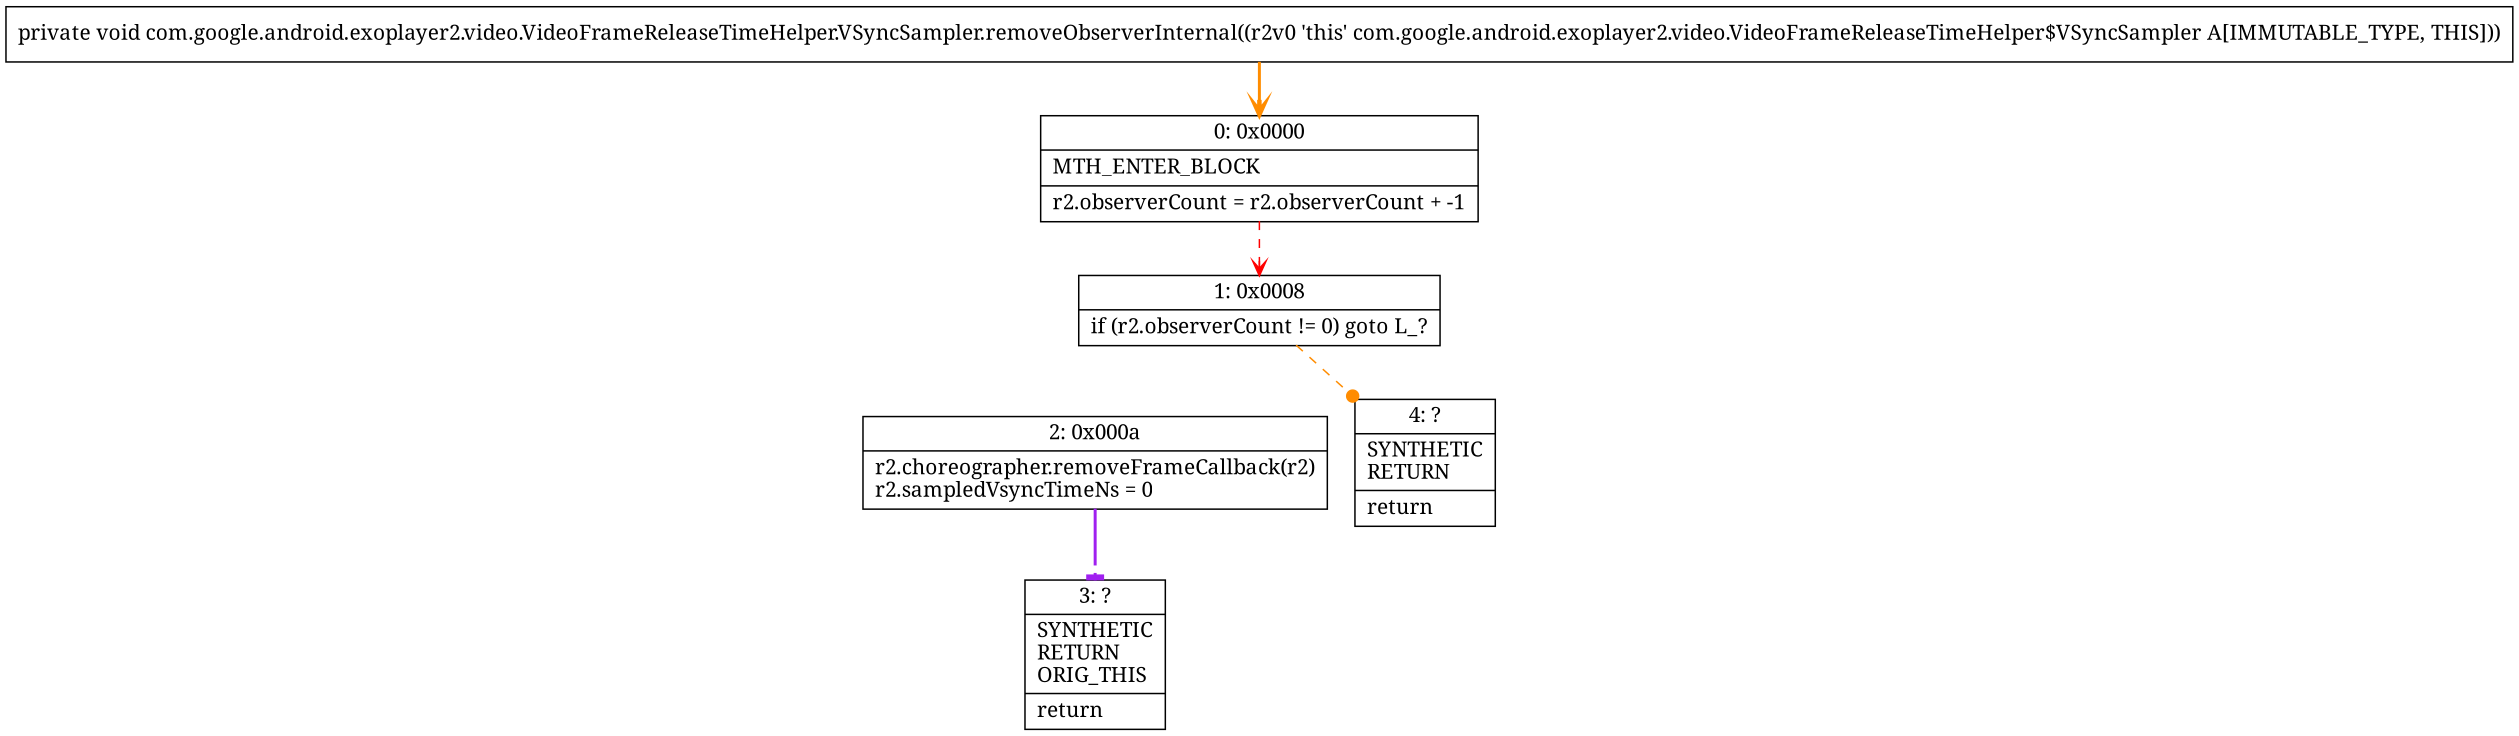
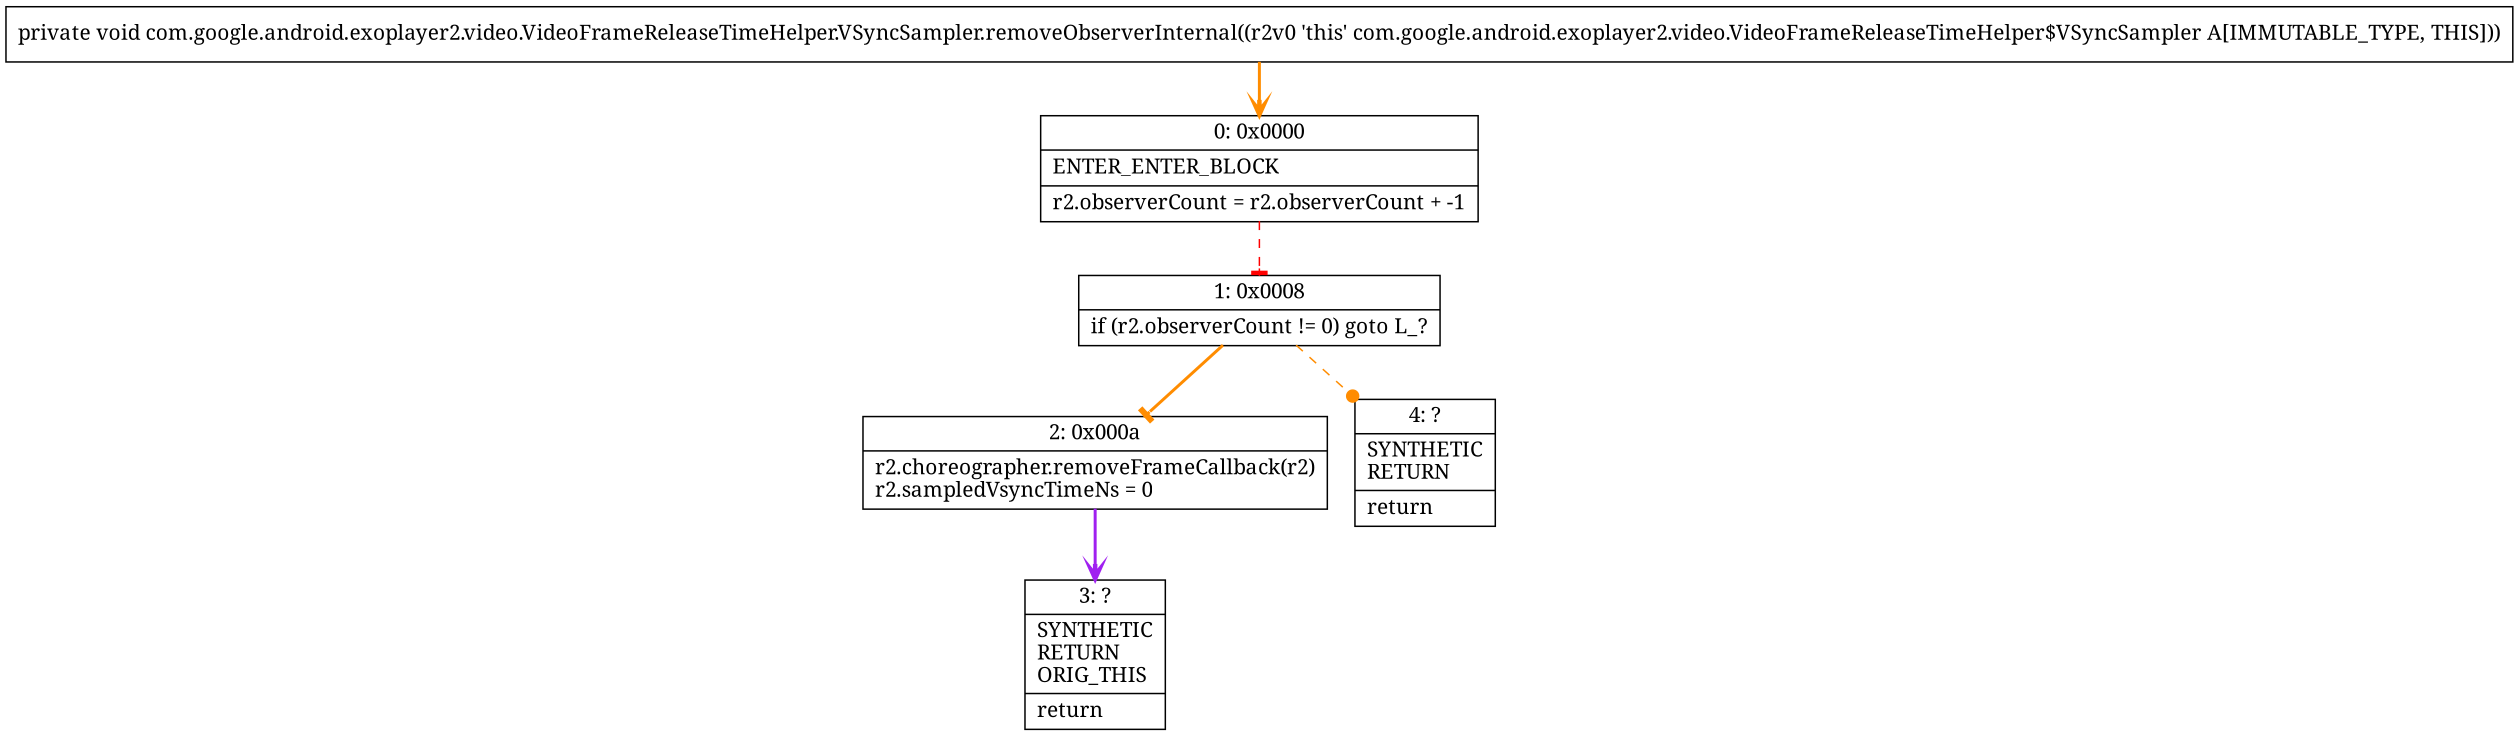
node "0: 0x0000": text "MTH_ENTER_BLOCK" -> "ENTER_ENTER_BLOCK"
edge "0: 0x0000" -> "1: 0x0008": arrowhead vee -> tee
edge "1: 0x0008" -> "2: 0x000a": added
edge "2: 0x000a" -> "3: ?": arrowhead tee -> vee
